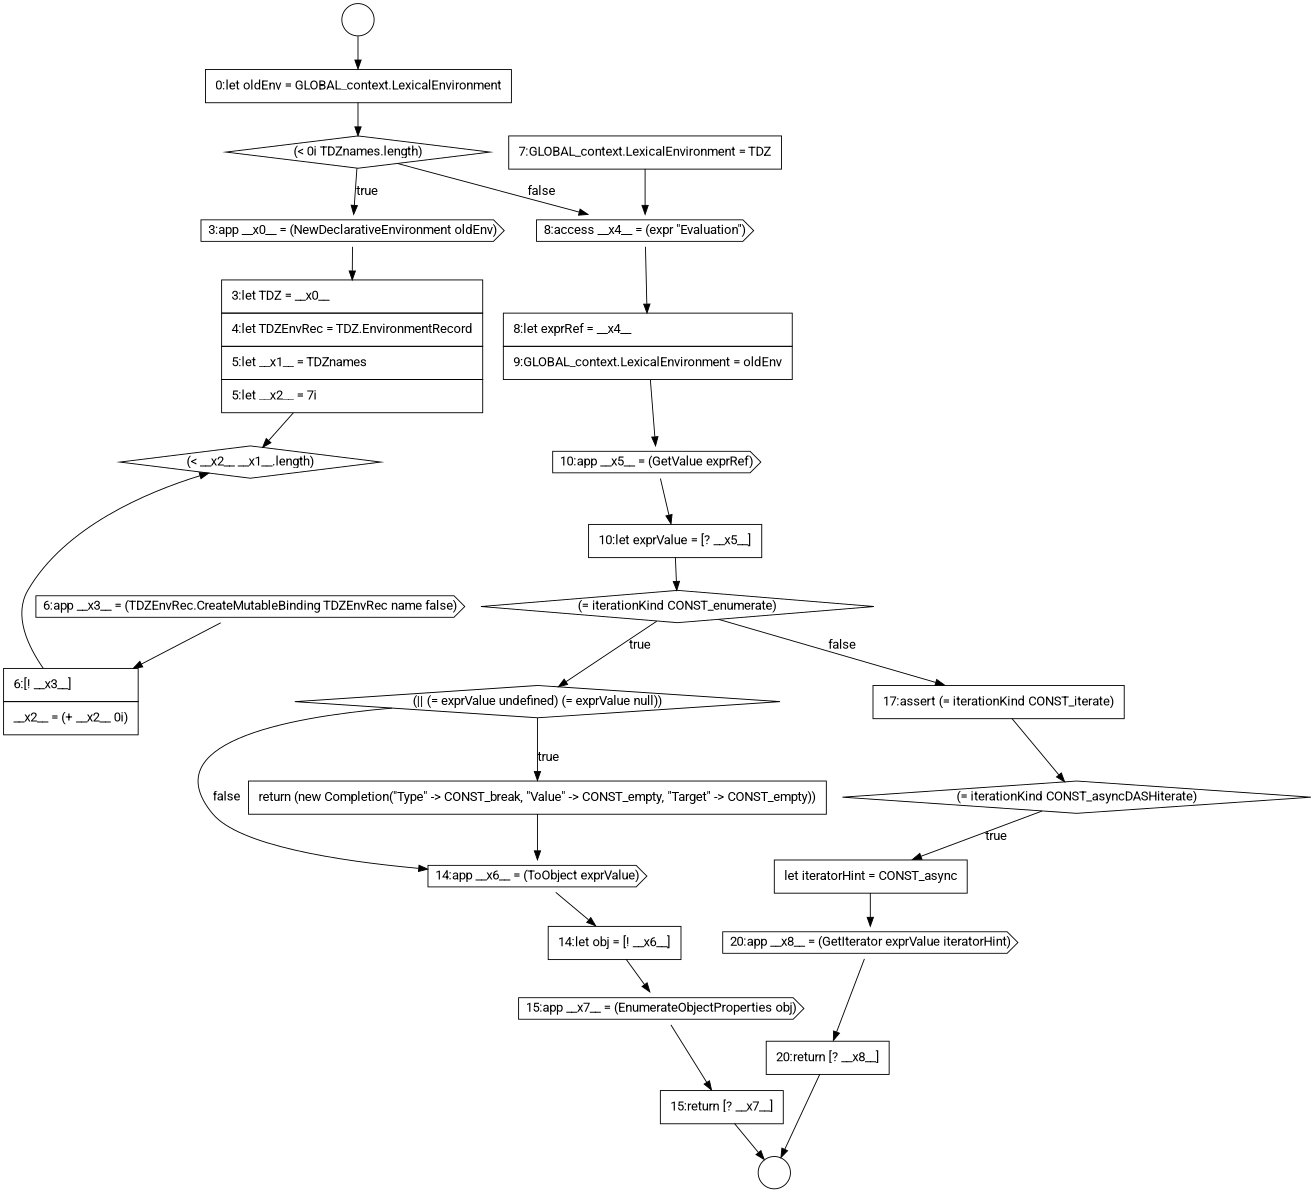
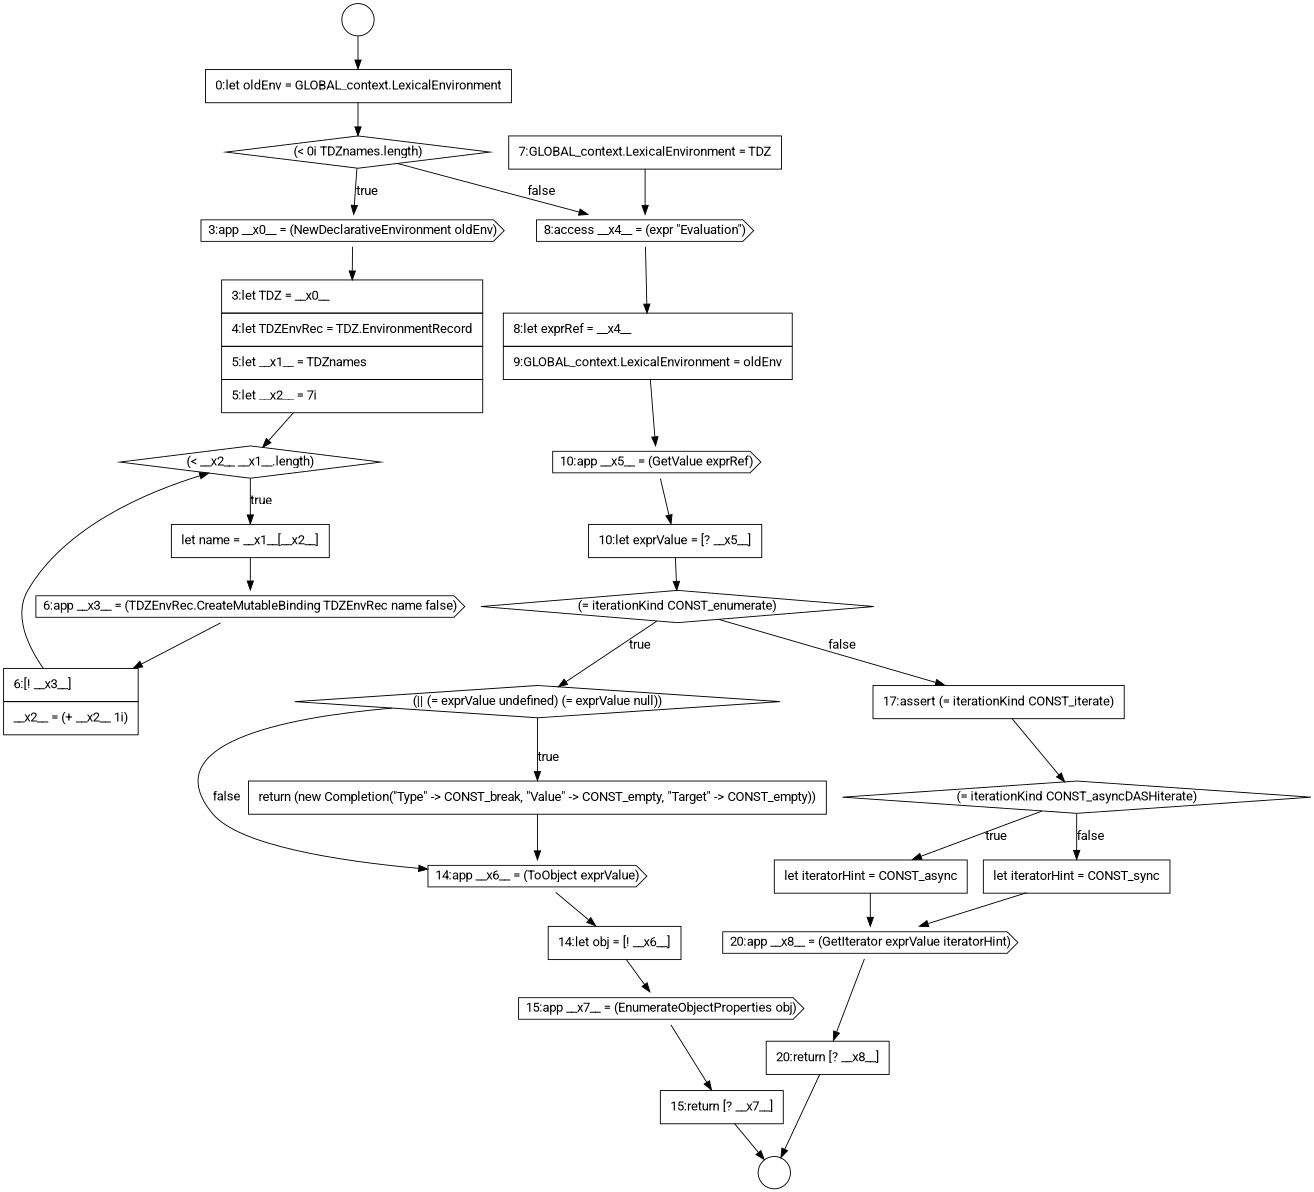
node "let name = __x1__[__x2__]": added
node "6:[! __x3__]": text "__x2__ = (+ __x2__ 0i)" -> "__x2__ = (+ __x2__ 1i)"
node "let iteratorHint = CONST_sync": added
